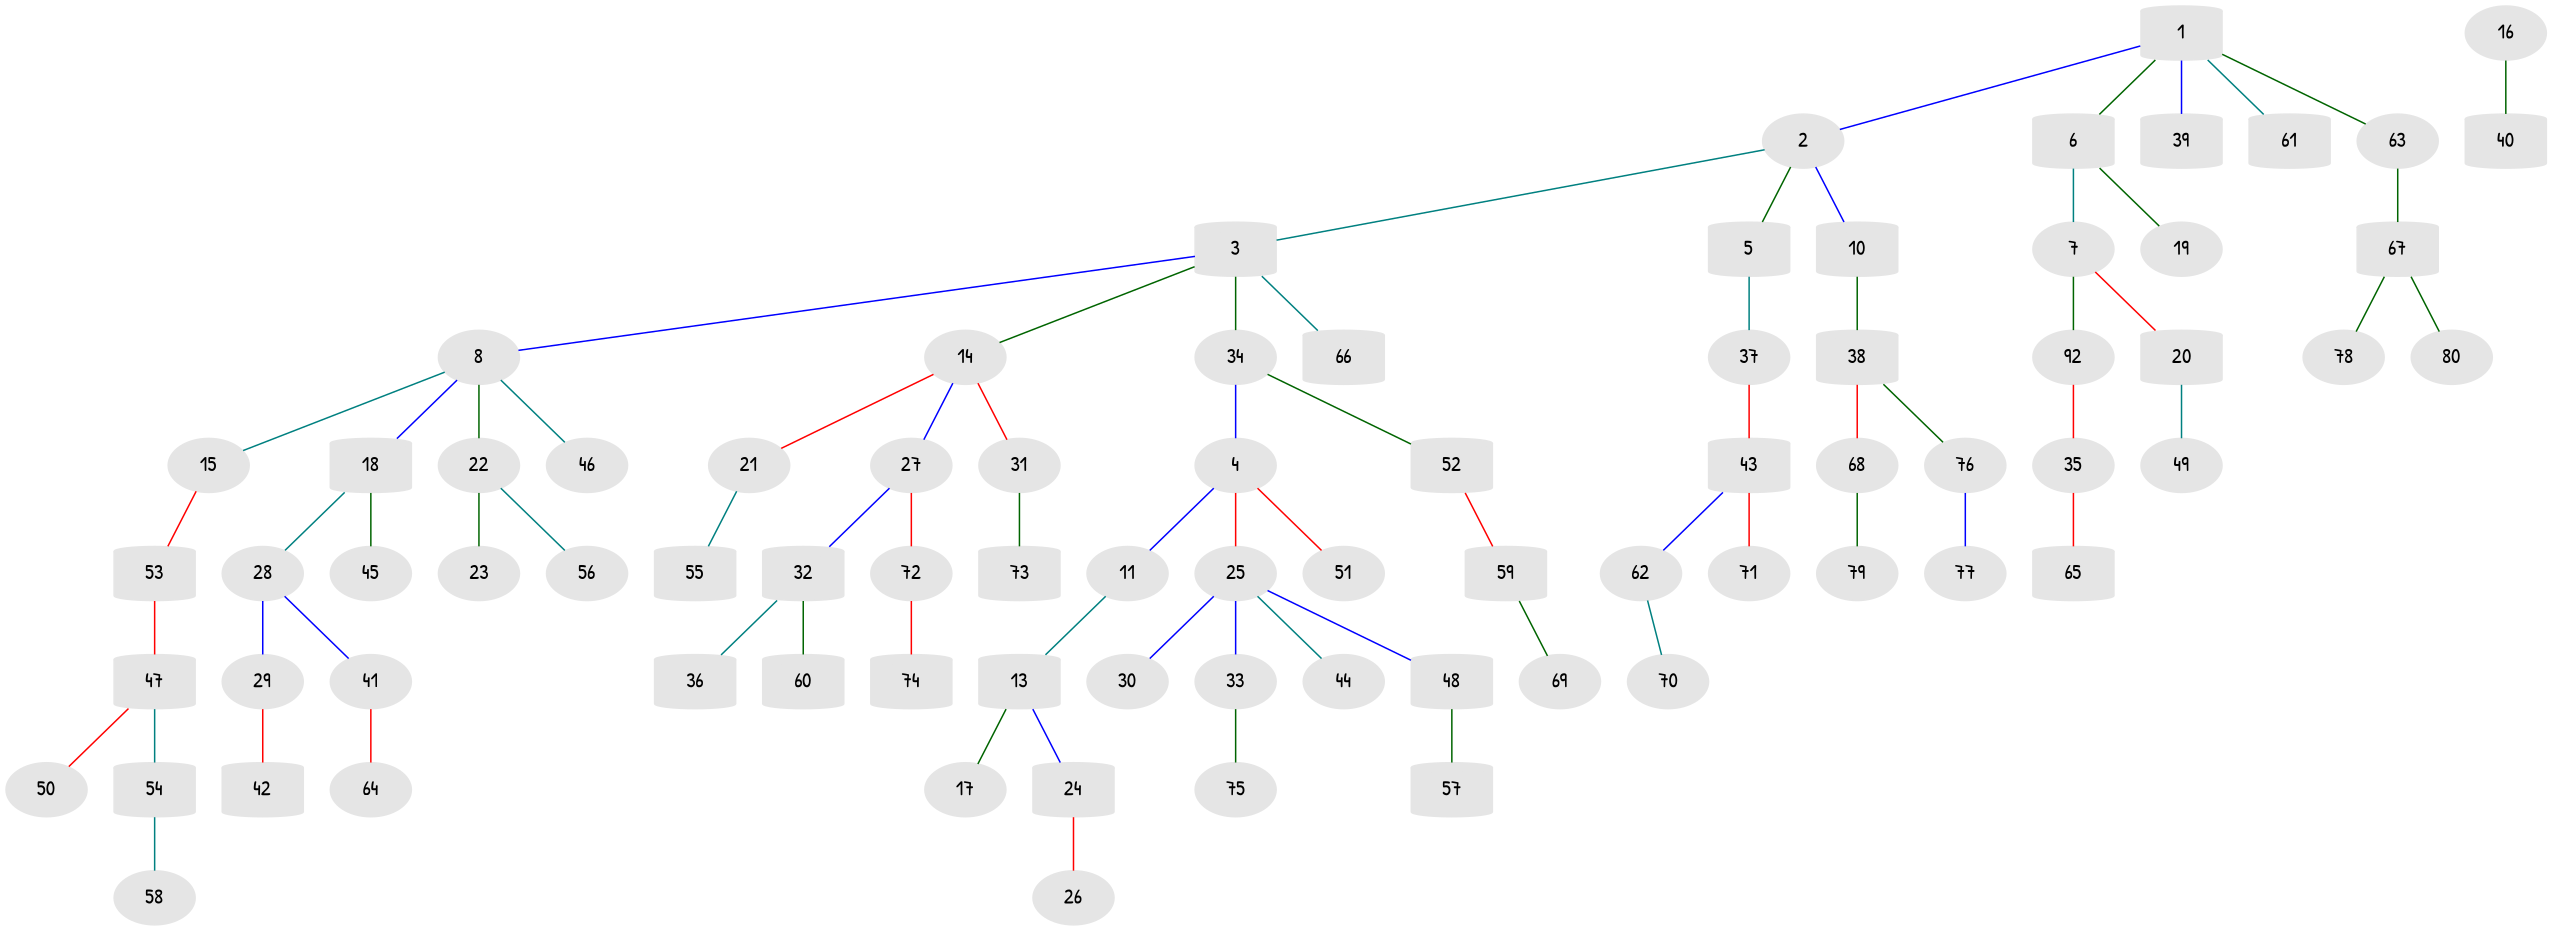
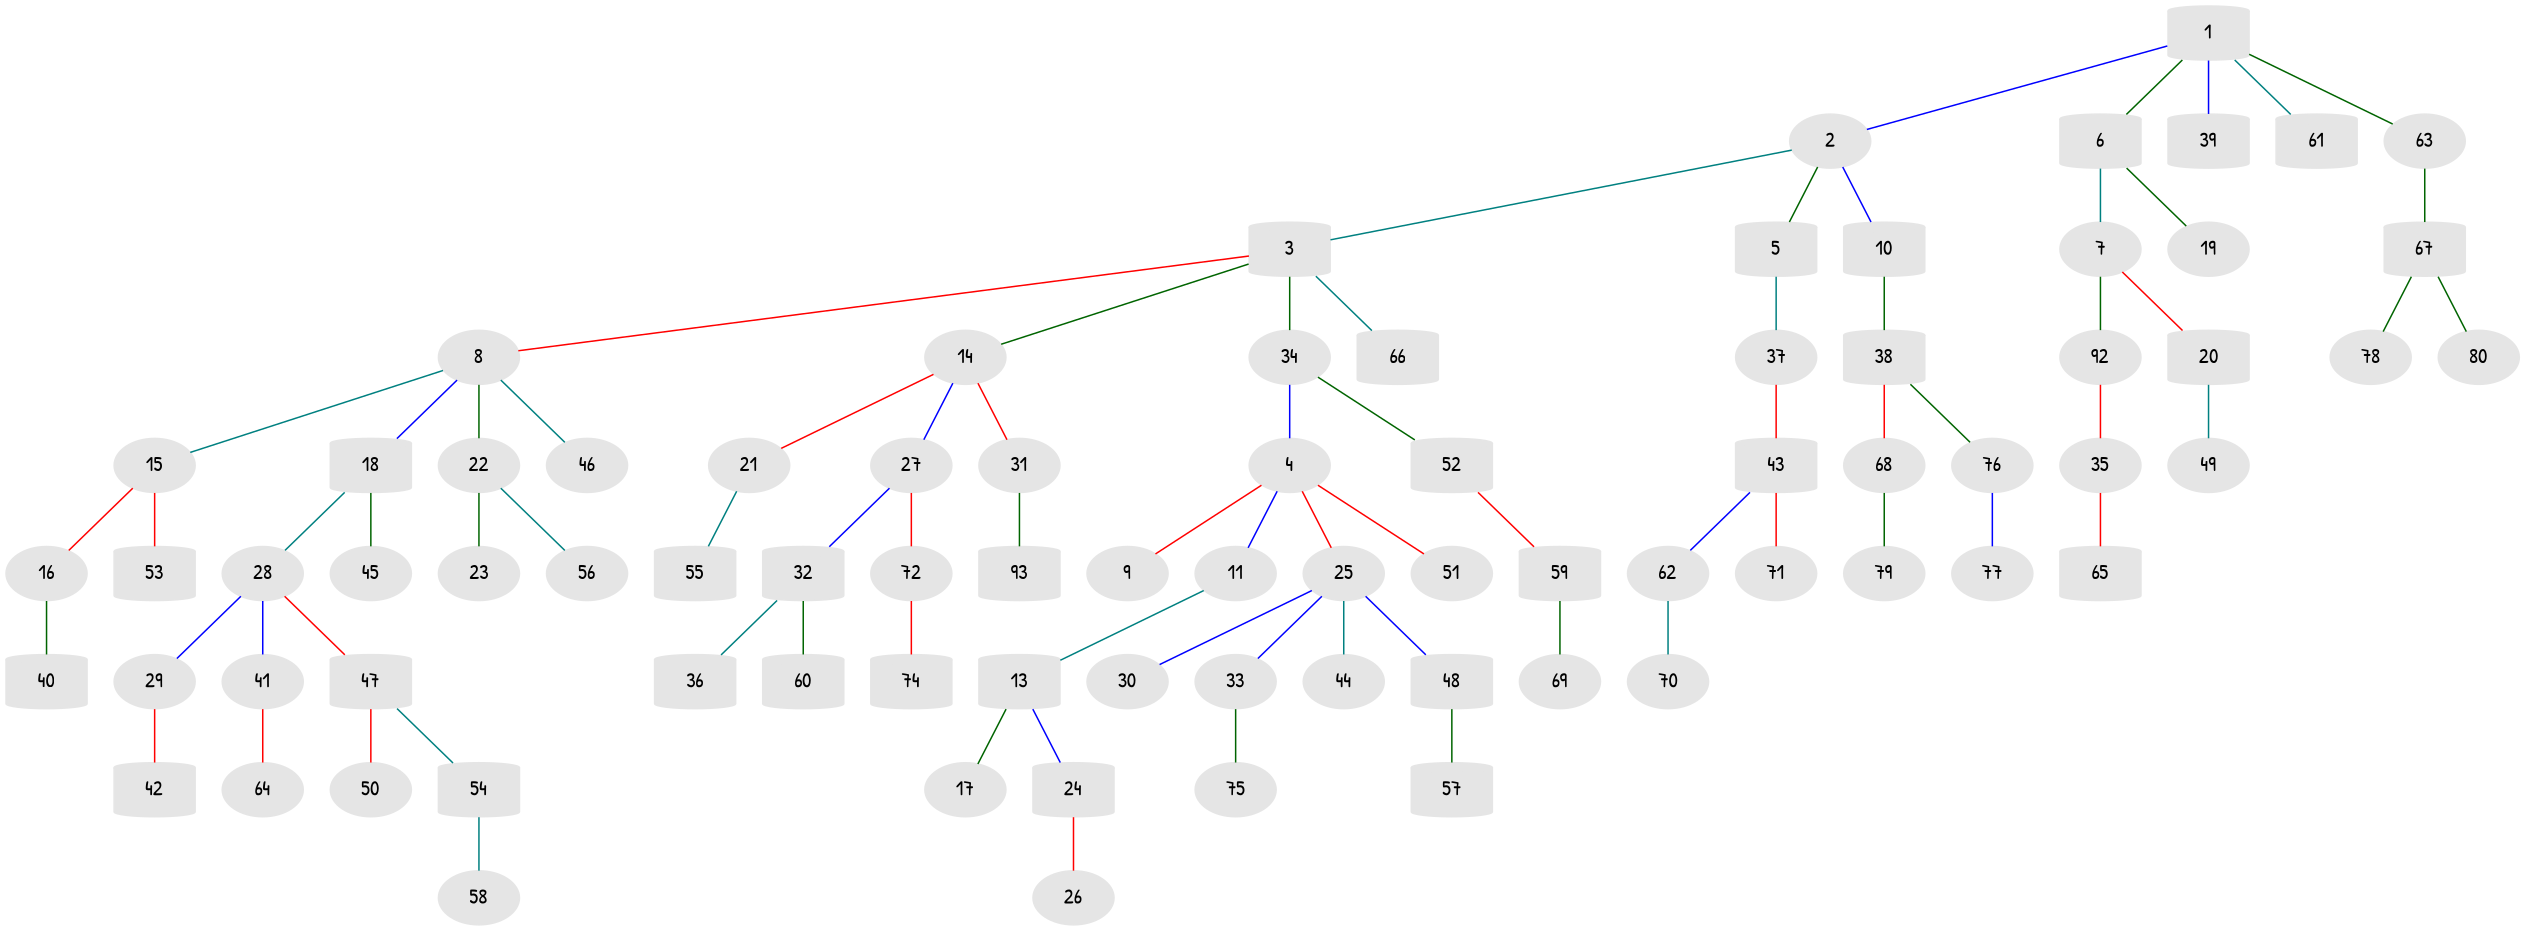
edge "3" -- "8": color blue -> red
edge "15" -- "16": added
node "73": label "73" -> "93"
node "9": added
edge "53" -- "47": now "28" -- "47"
